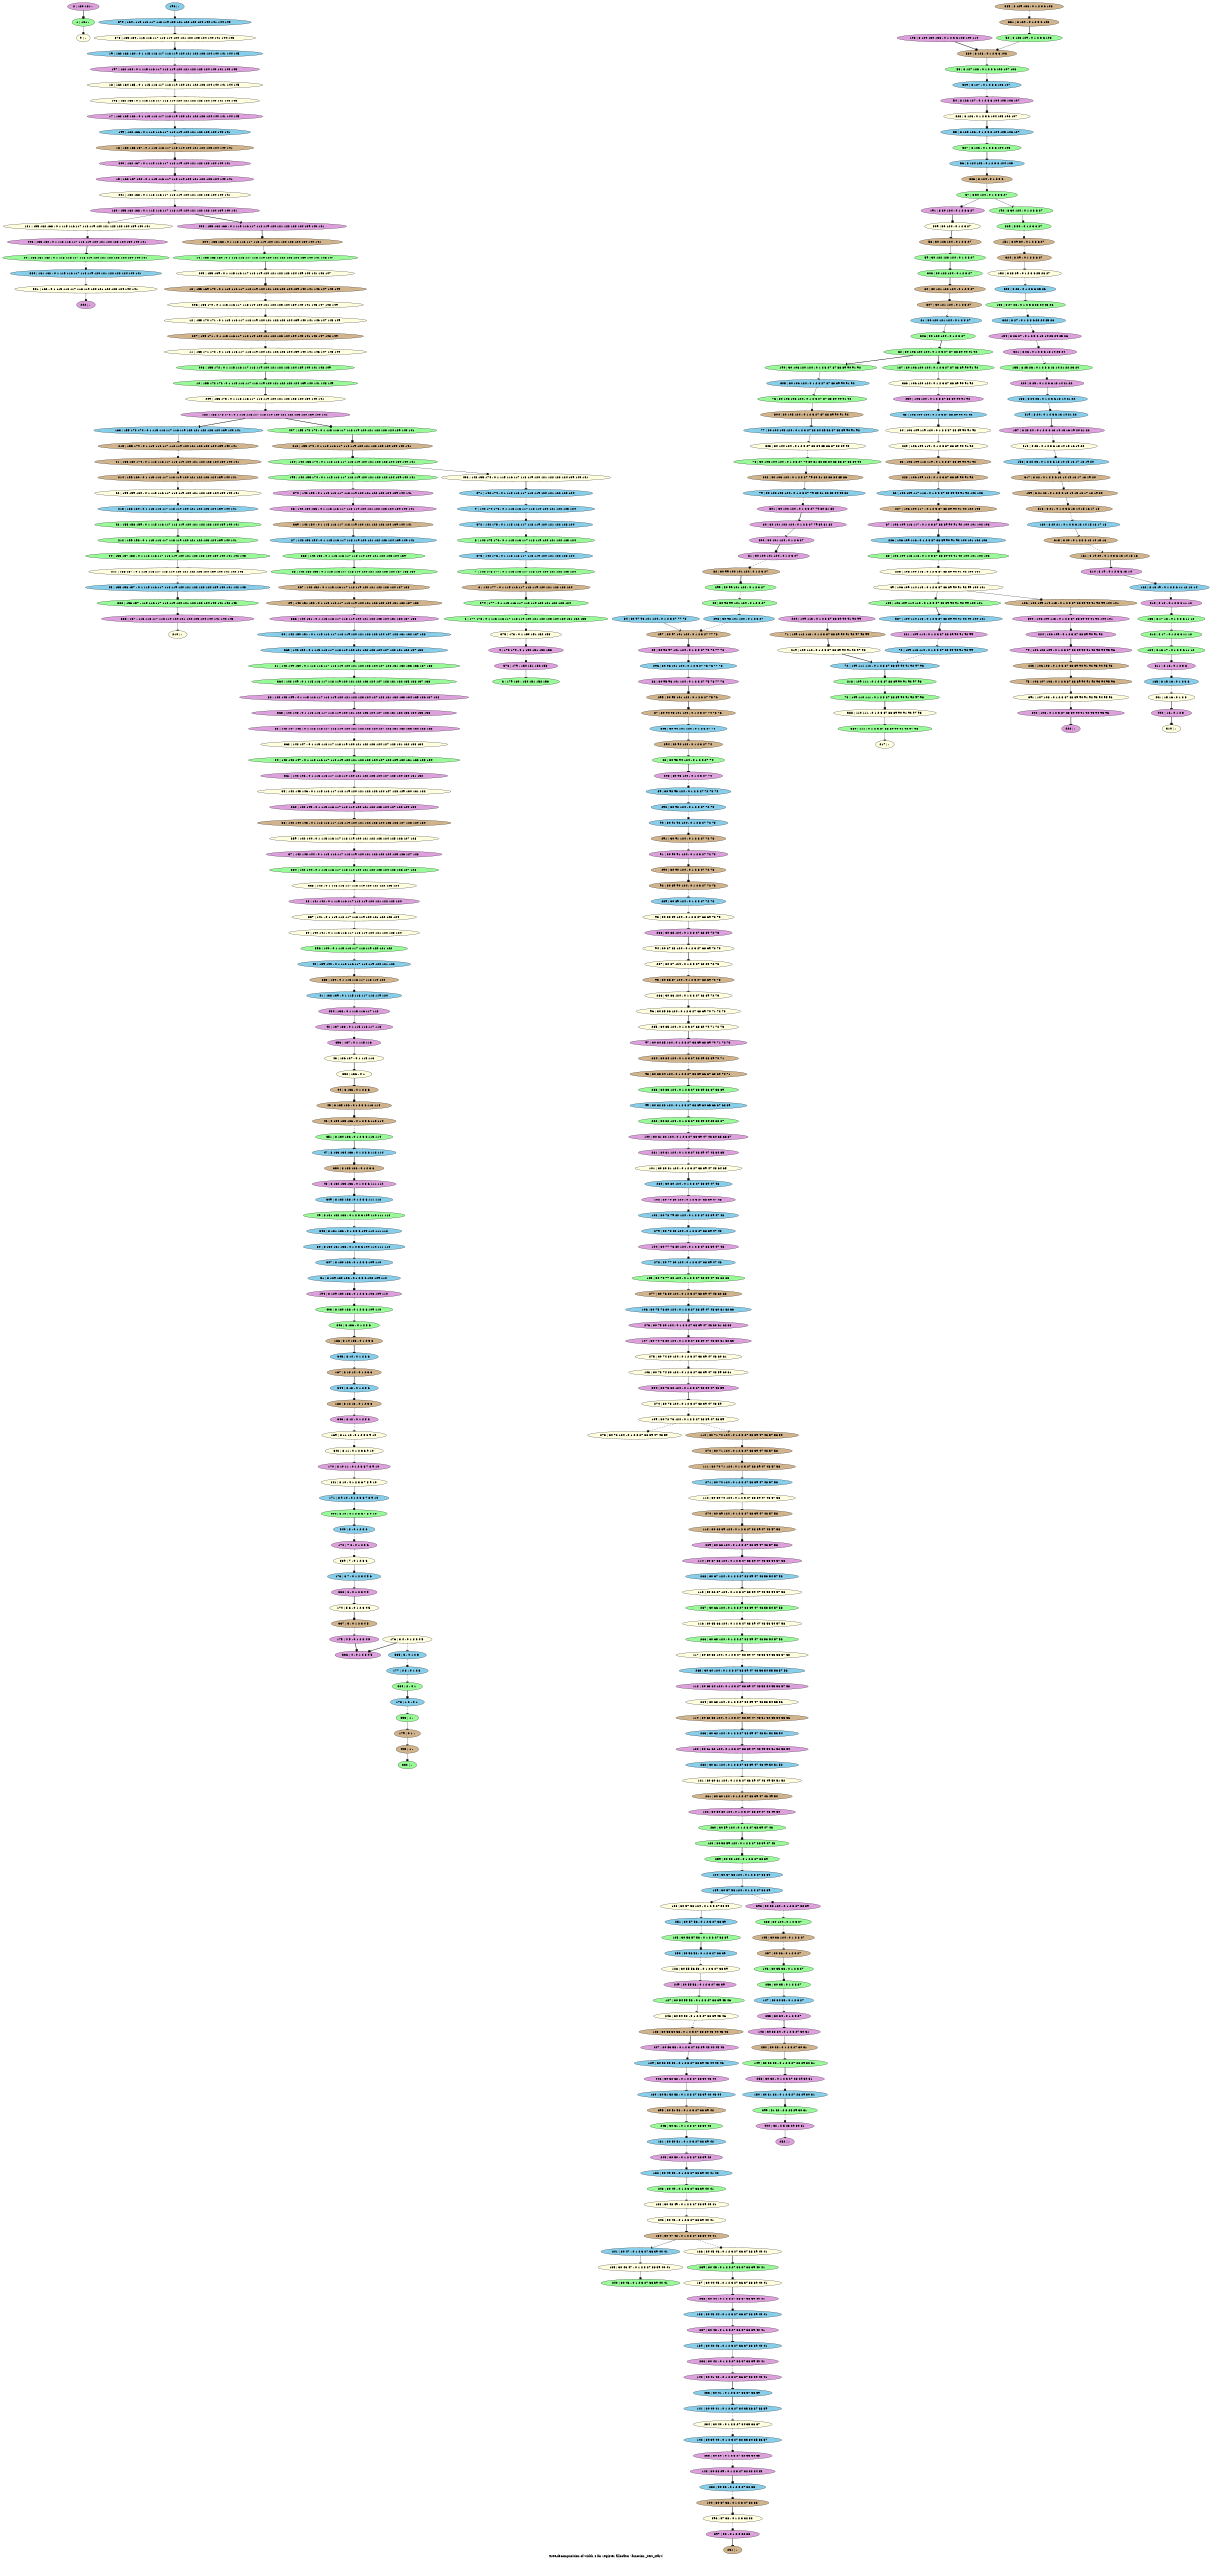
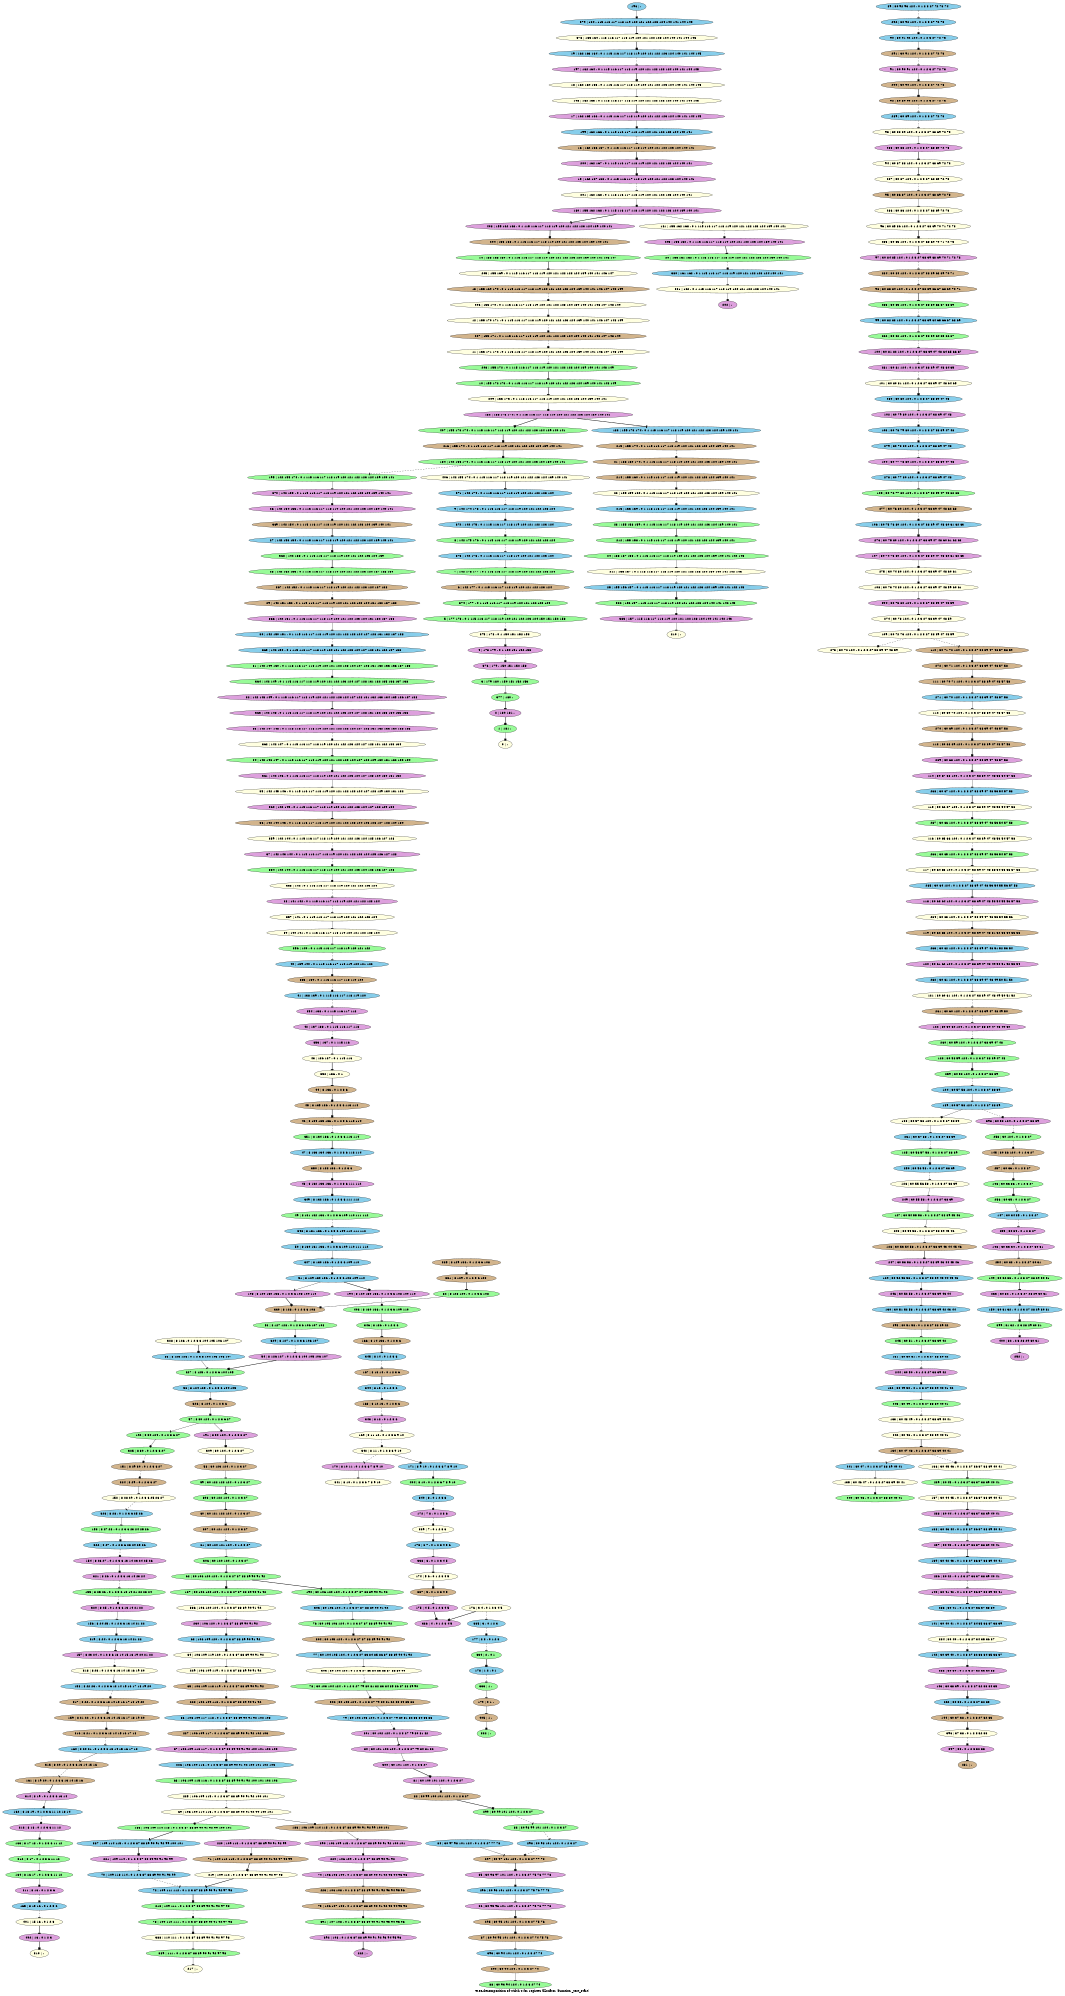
edge "54 | 8 126 127 : 0 1 2 3 6 104 105 106 107" -> "328 | 8 126 : 0 1 2 3 6 104 105 106 107": now "54 | 8 126 127 : 0 1 2 3 6 104 105 106 107" -> "327 | 8 125 : 0 1 2 3 6 104 105"
node "377 | 180 :": added
node "391 | 107 108 : 0 1 2 3 87 88 89 90 91 92 93 94 95 96": fillcolor lightyellow -> palegreen
node "293 | 30 93 124 : 0 1 2 3 27 74": removed
edge "51 | 8 129 130 136 : 0 1 2 3 6 108 109 110" -> "193 | 8 129 130 136 : 0 1 2 3 6 108 109 110": added
edge "341 | 8 10 : 0 1 2 3 6 7 8 9 10" -> "171 | 8 9 10 : 0 1 2 3 6 7 8 9 10": now "342 | 8 11 : 0 1 2 3 6 9 10" -> "171 | 8 9 10 : 0 1 2 3 6 7 8 9 10"
